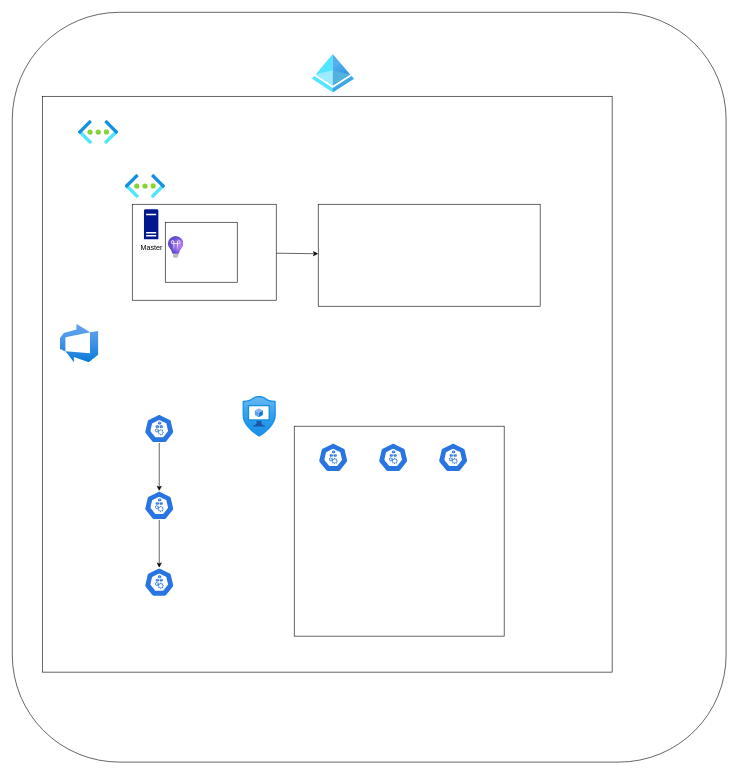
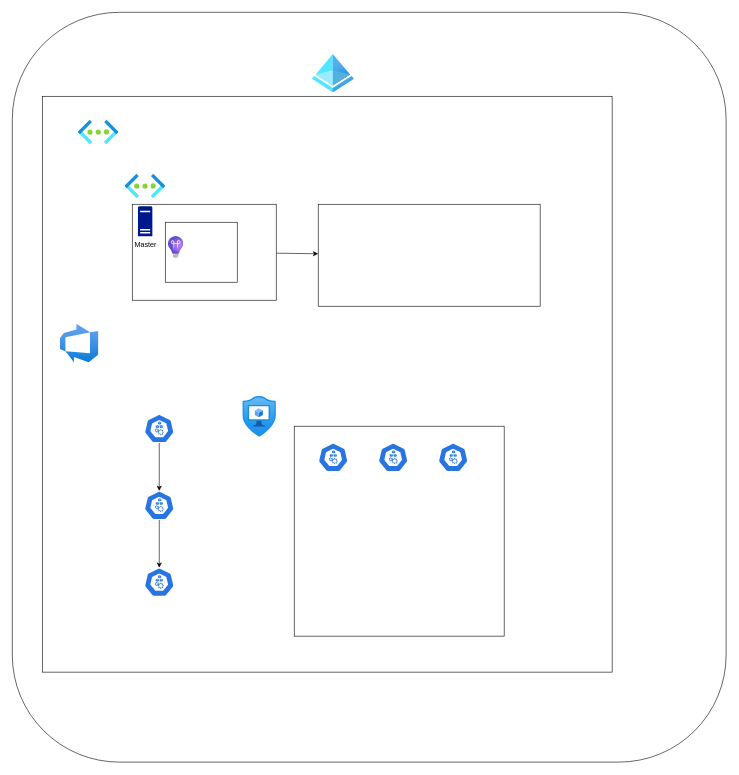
node "Master": moved (151, 224) -> (145, 221)
